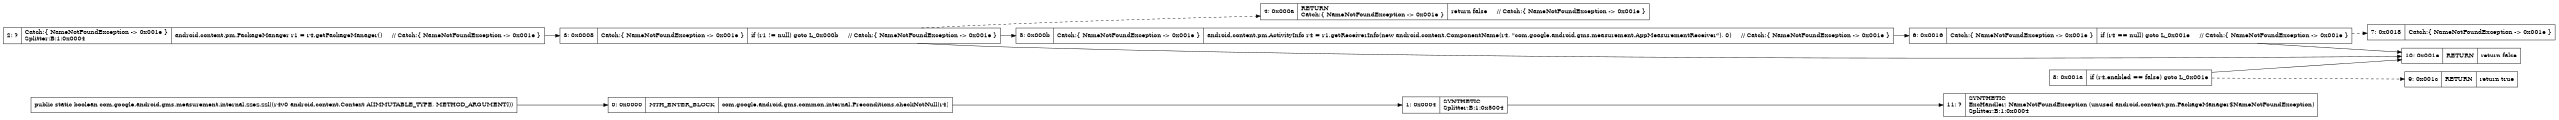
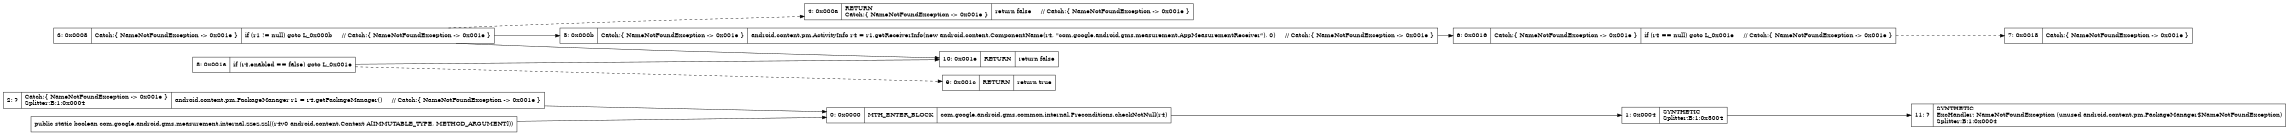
edge "2: ?" -> "3: 0x0008": now "2: ?" -> "0: 0x0000"
edge "6: 0x0016" -> "10: 0x001e": removed
